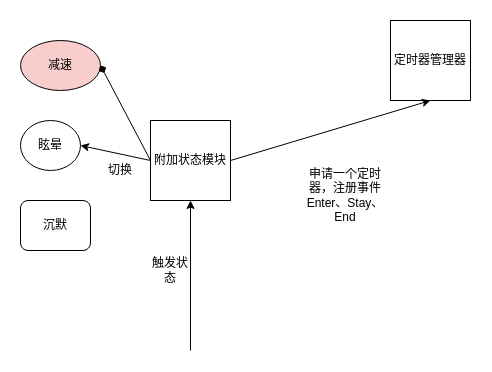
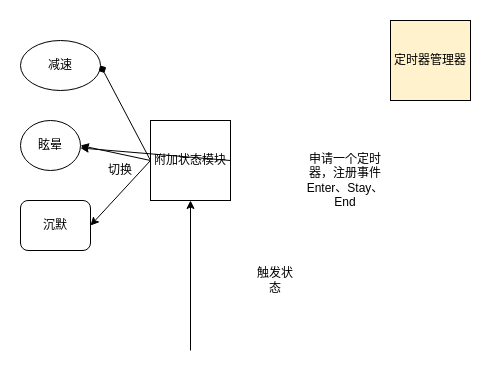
node "定时器管理器": fillcolor #ffffff -> #fff2cc
node "减速": fillcolor #f8cecc -> #ffffff
edge "附加状态模块" -> "定时器管理器": now "附加状态模块" -> "眩晕"
edge "附加状态模块" -> "沉默": added
node "申请一个定时器，注册事件 Enter、Stay、End": moved (346, 196) -> (346, 181)
node "触发状态": moved (171, 271) -> (276, 281)
